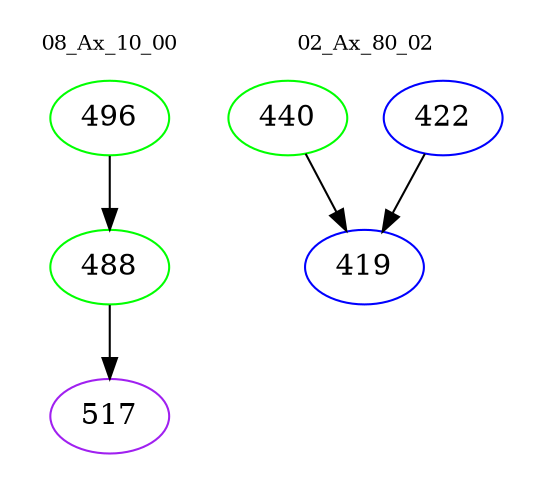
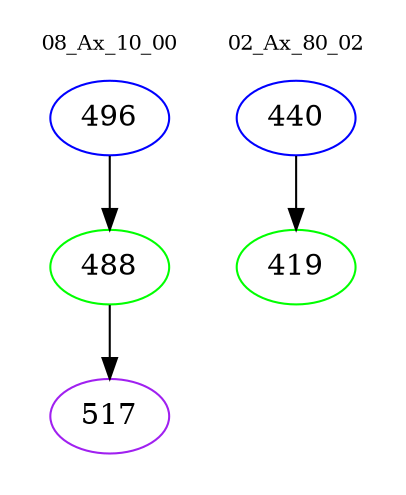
node "496": color green -> blue
node "440": color green -> blue
node "422": removed
node "419": color blue -> green
